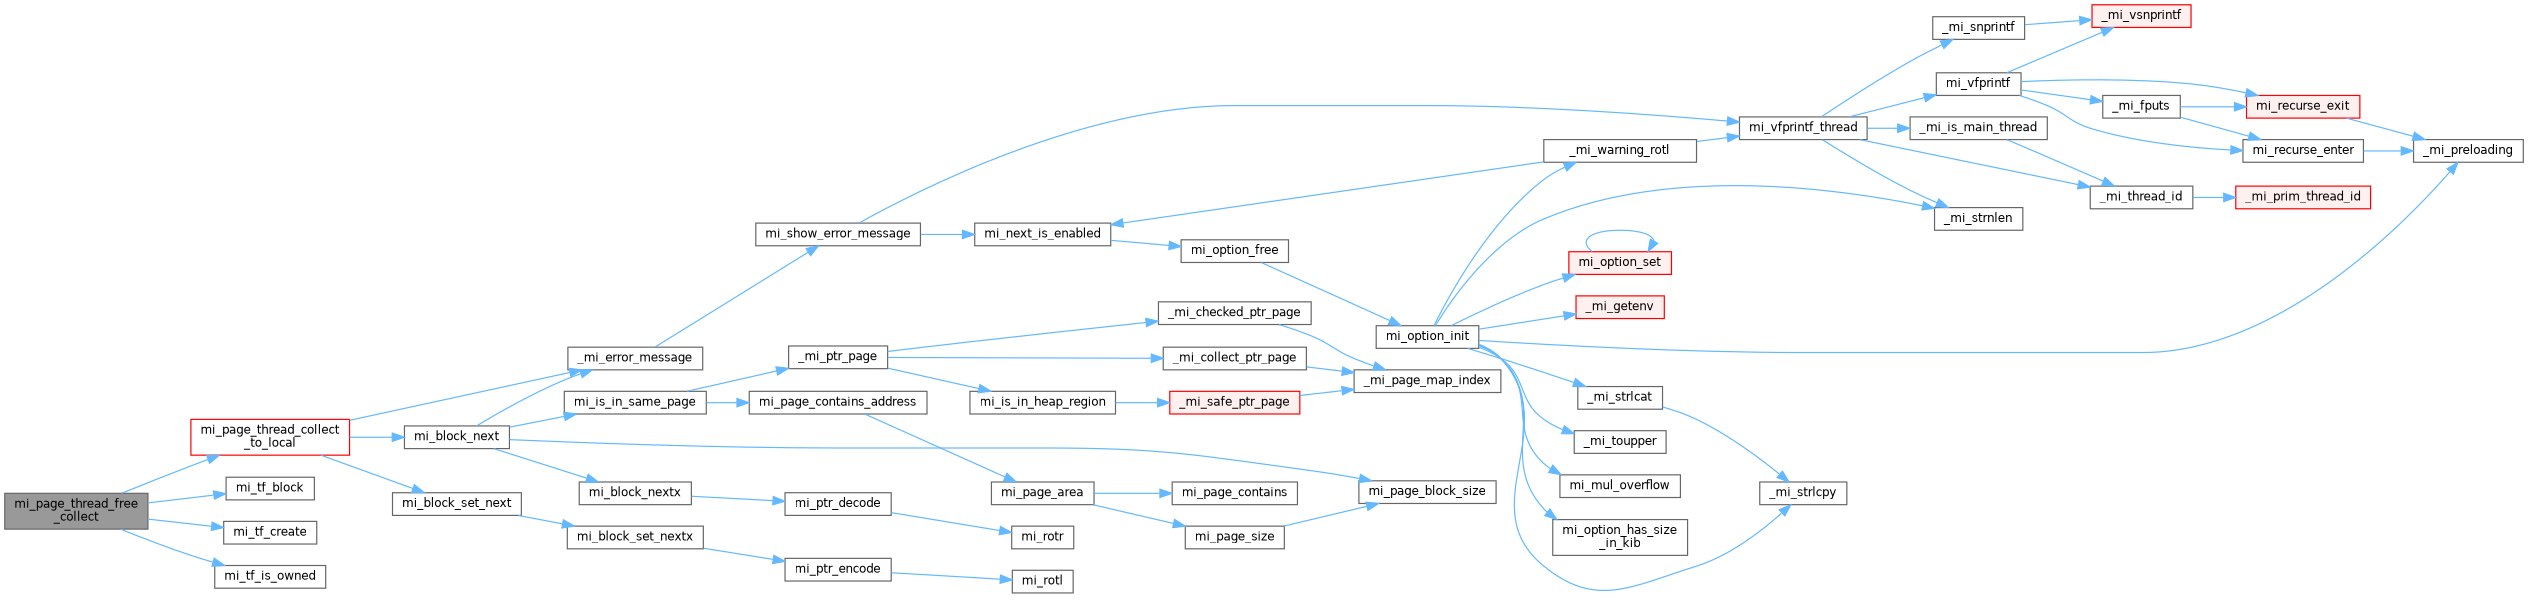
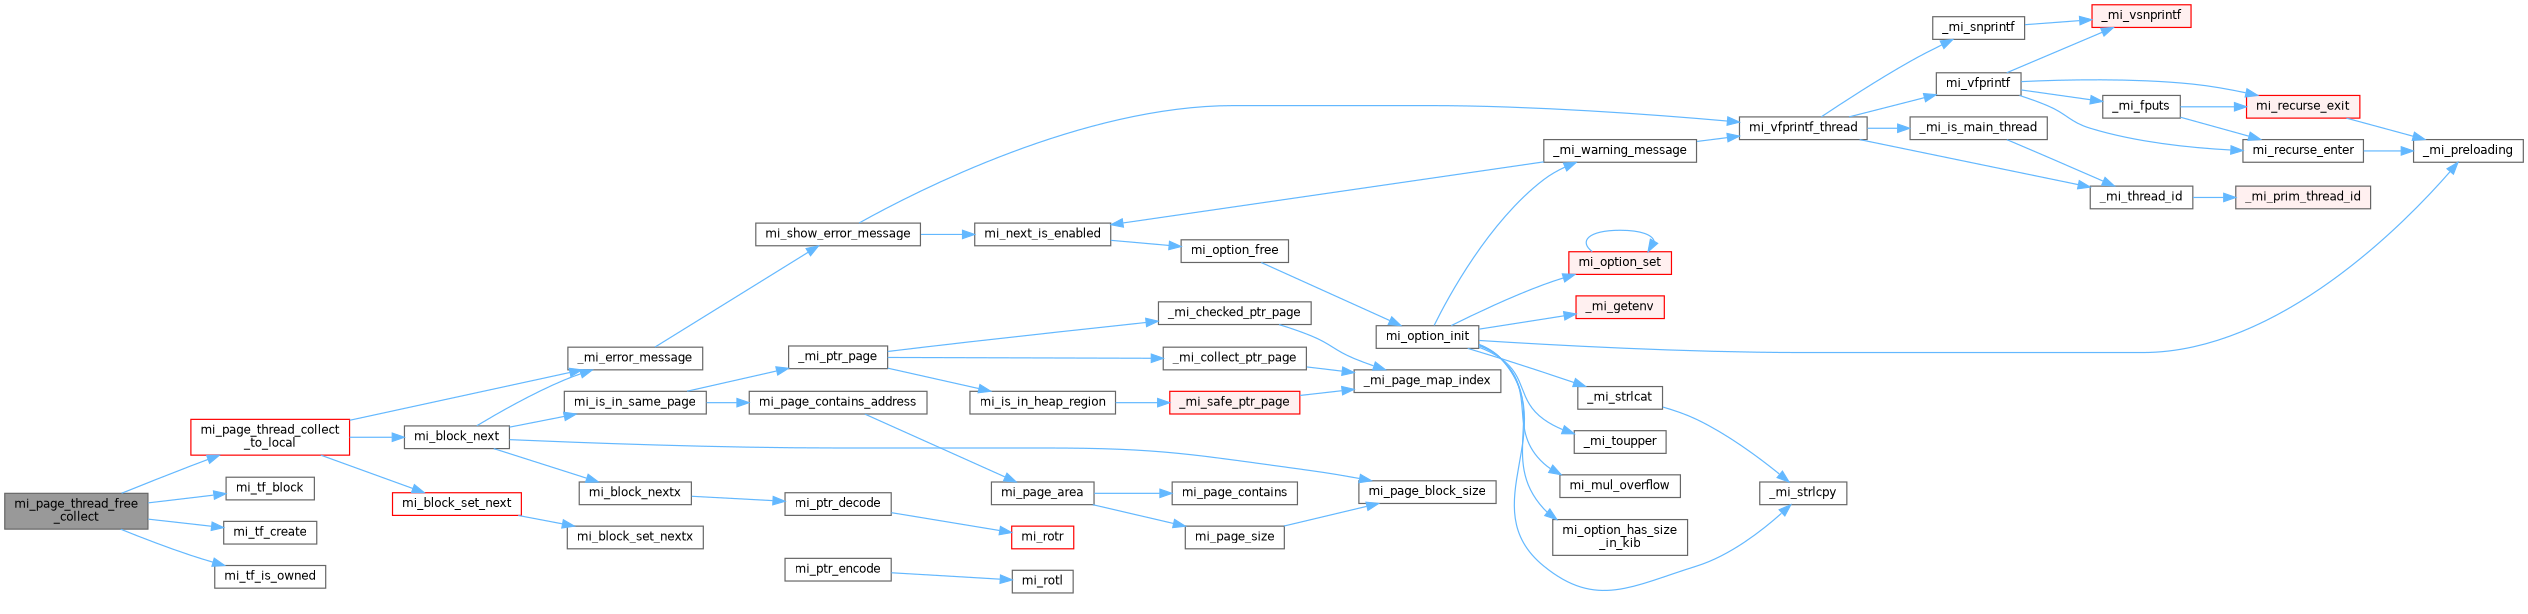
node "_mi_warning_rotl": label "_mi_warning_rotl" -> "_mi_warning_message"
node "_mi_prim_thread_id": color red -> grey40
node "_mi_strnlen": removed
node "mi_block_set_next": color grey40 -> red
node "mi_rotr": color grey40 -> red
edge "mi_block_set_nextx" -> "mi_ptr_encode": removed
